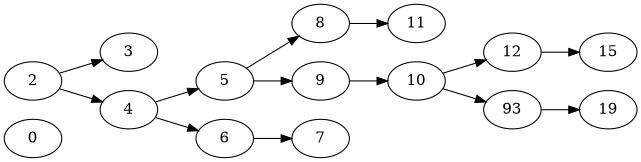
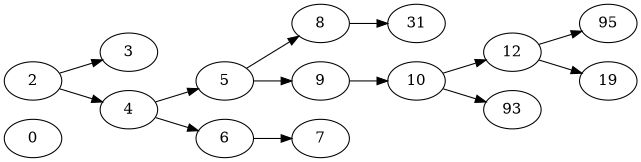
node "11": label "11" -> "31"
node "15": label "15" -> "95"
edge "93" -> "19": now "12" -> "19"
